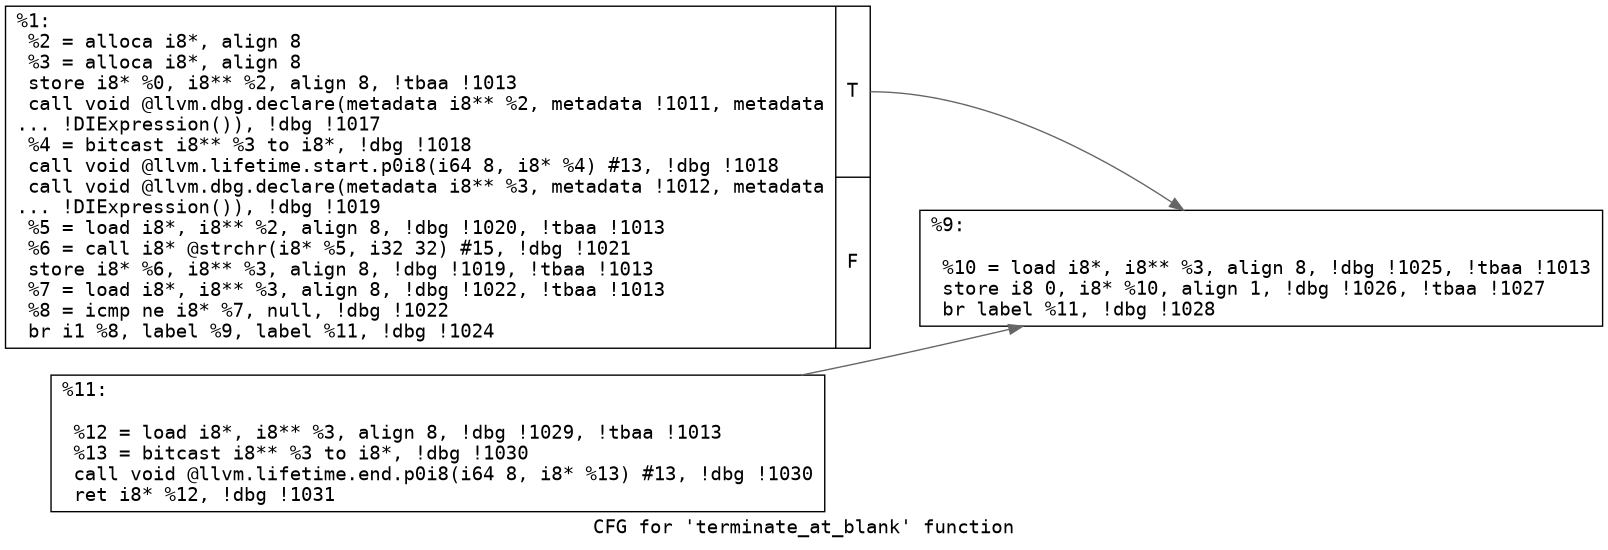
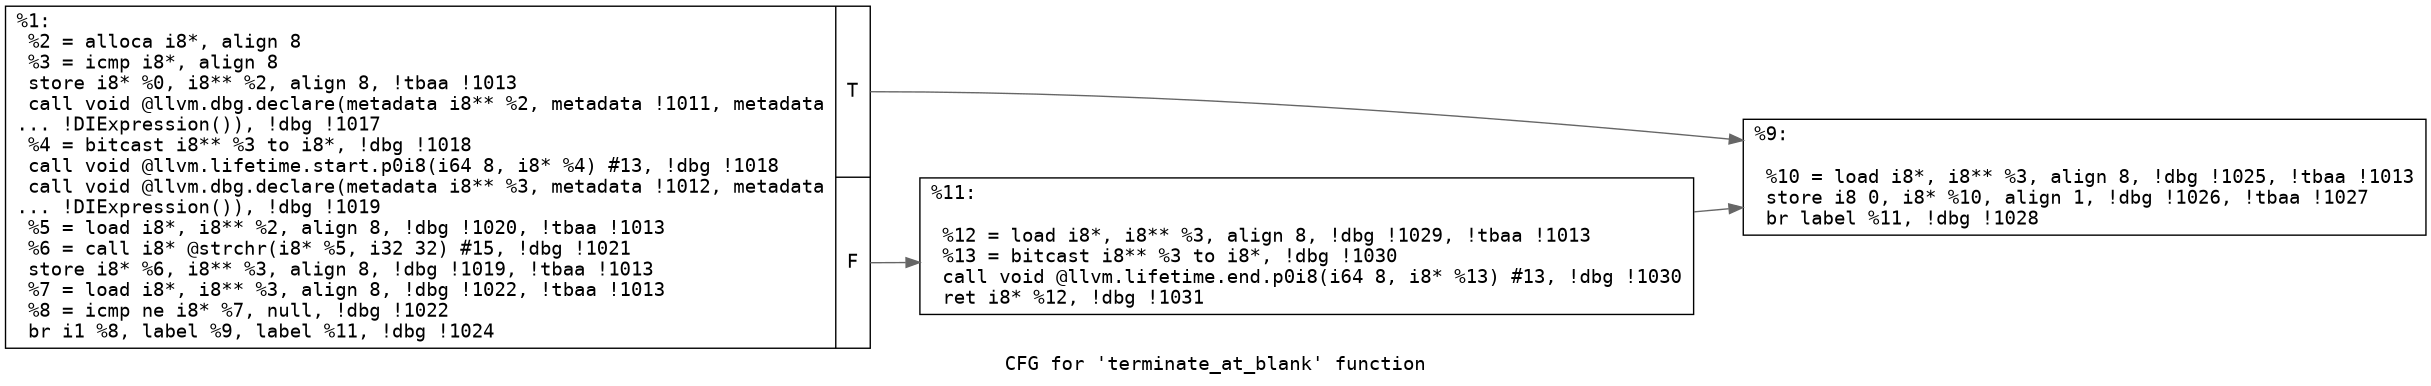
node "%1:": text "%3 = alloca i8*, align 8" -> "%3 = icmp i8*, align 8"
edge "%1:" -> "%11:": added
